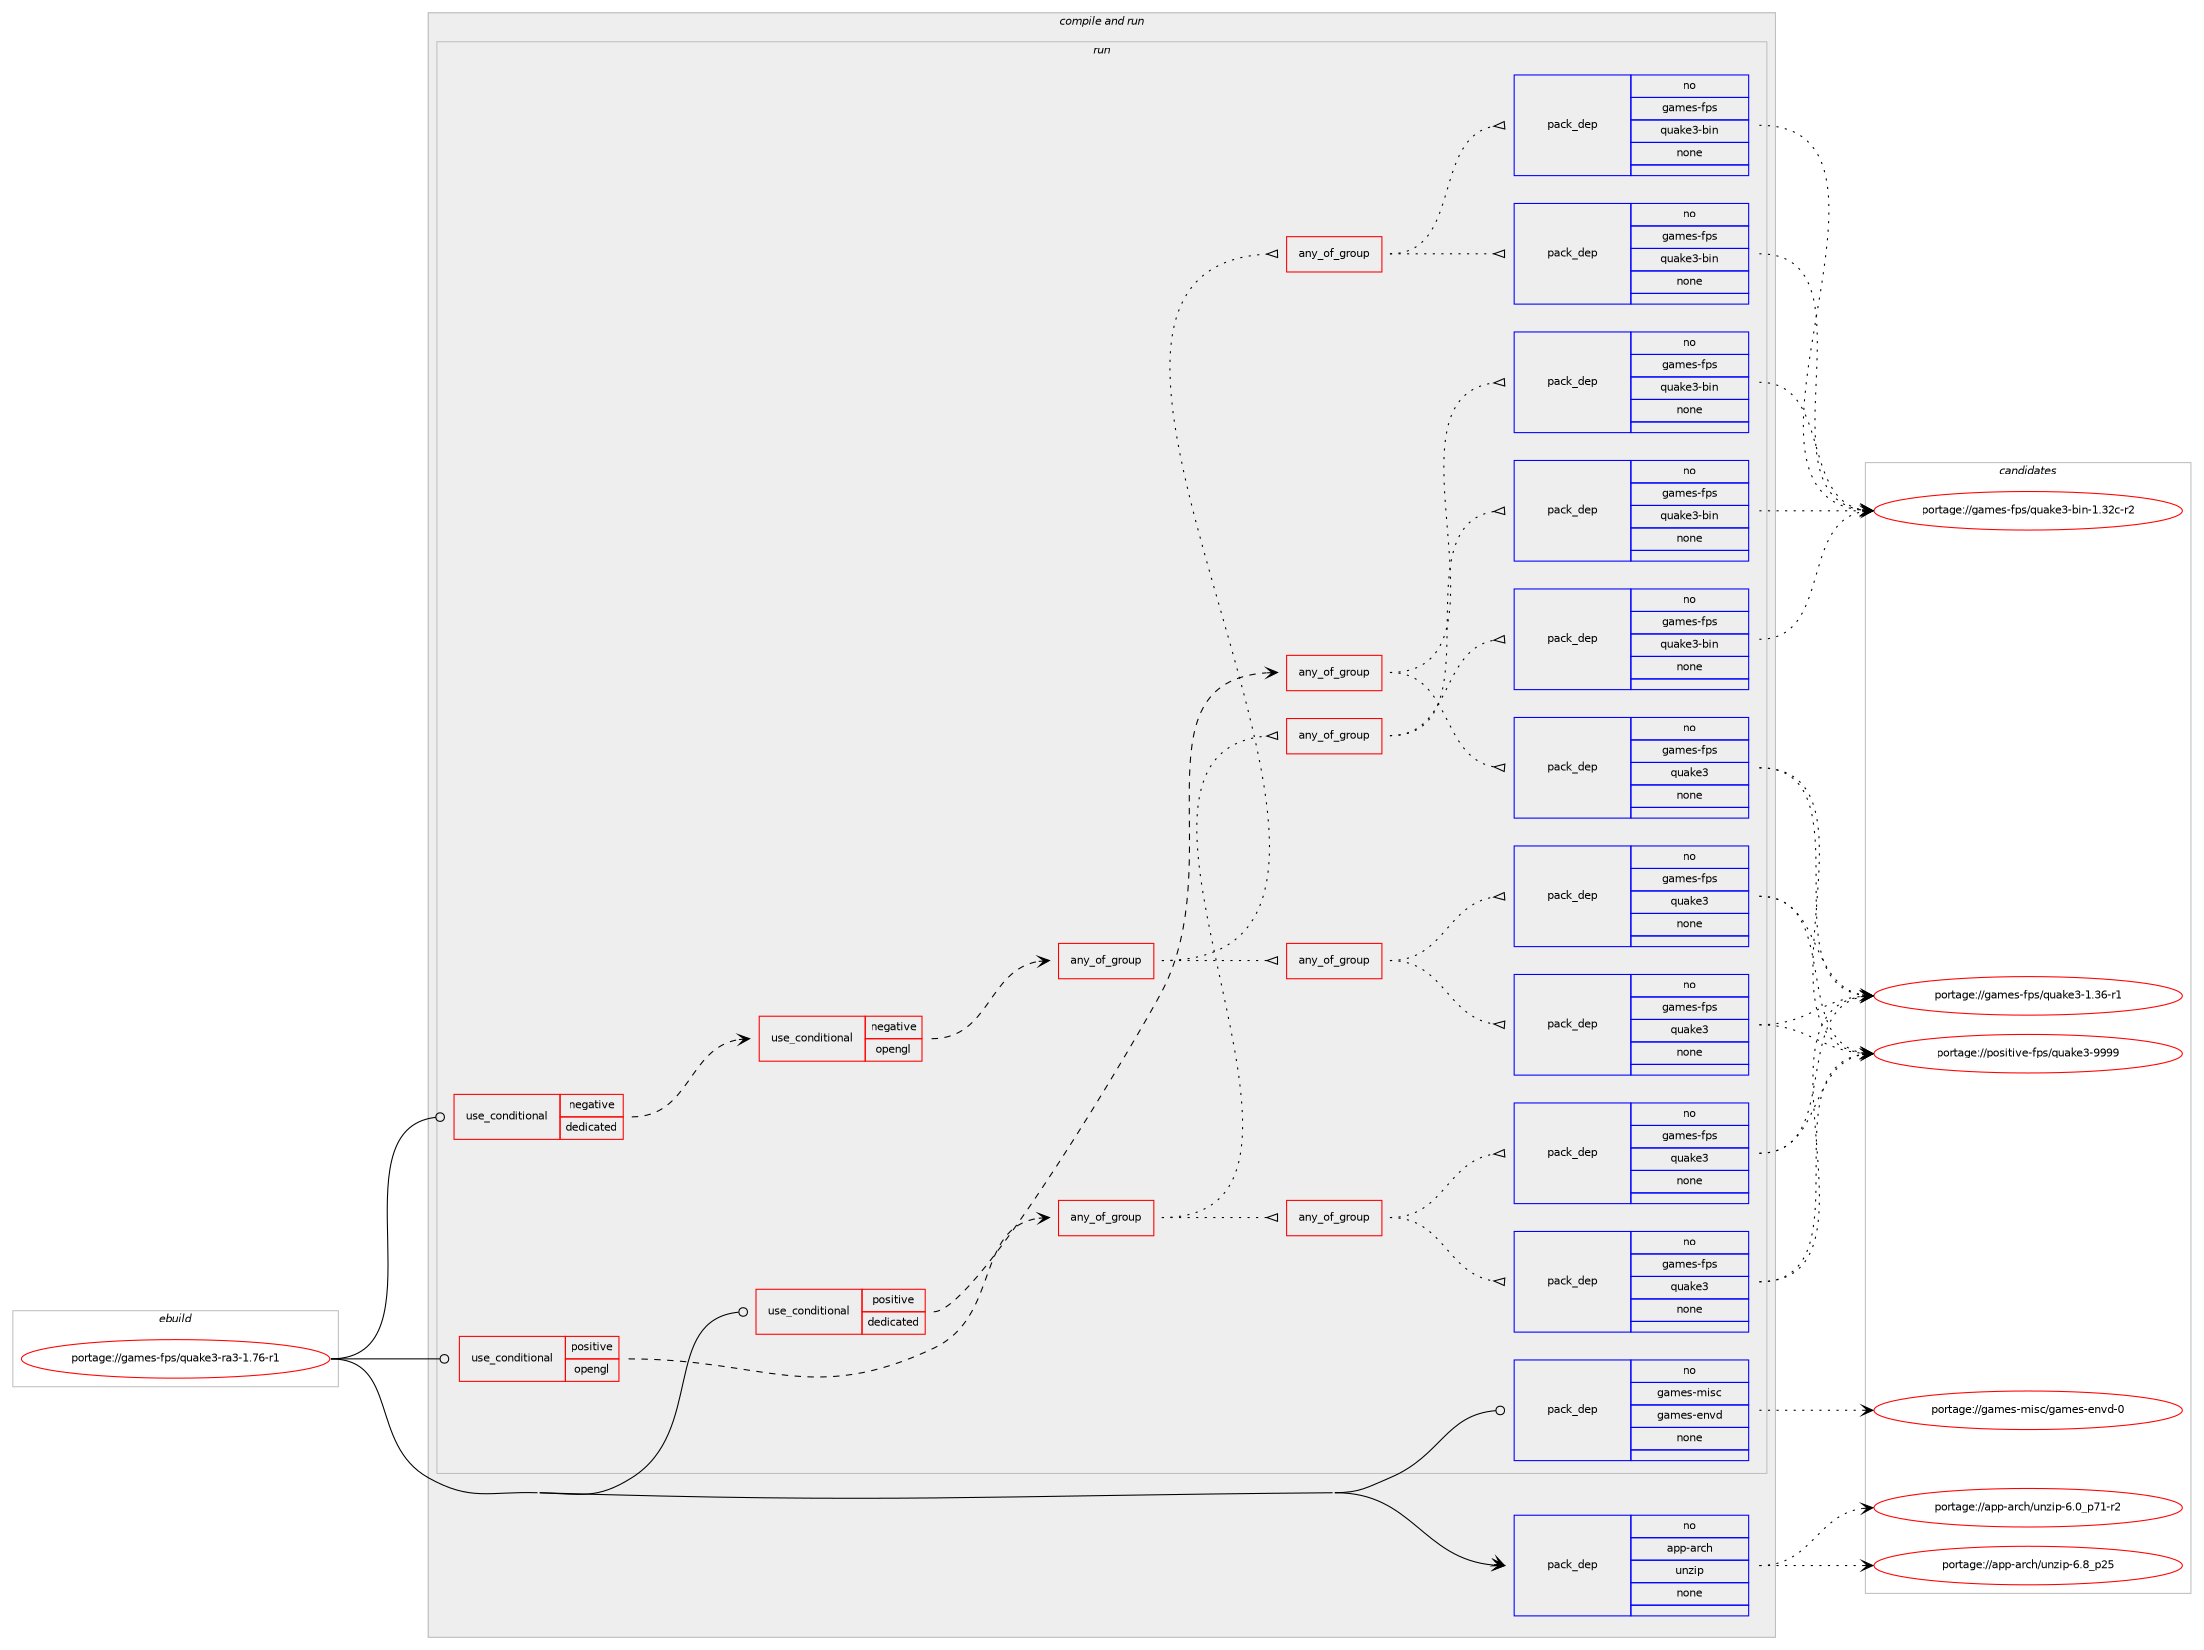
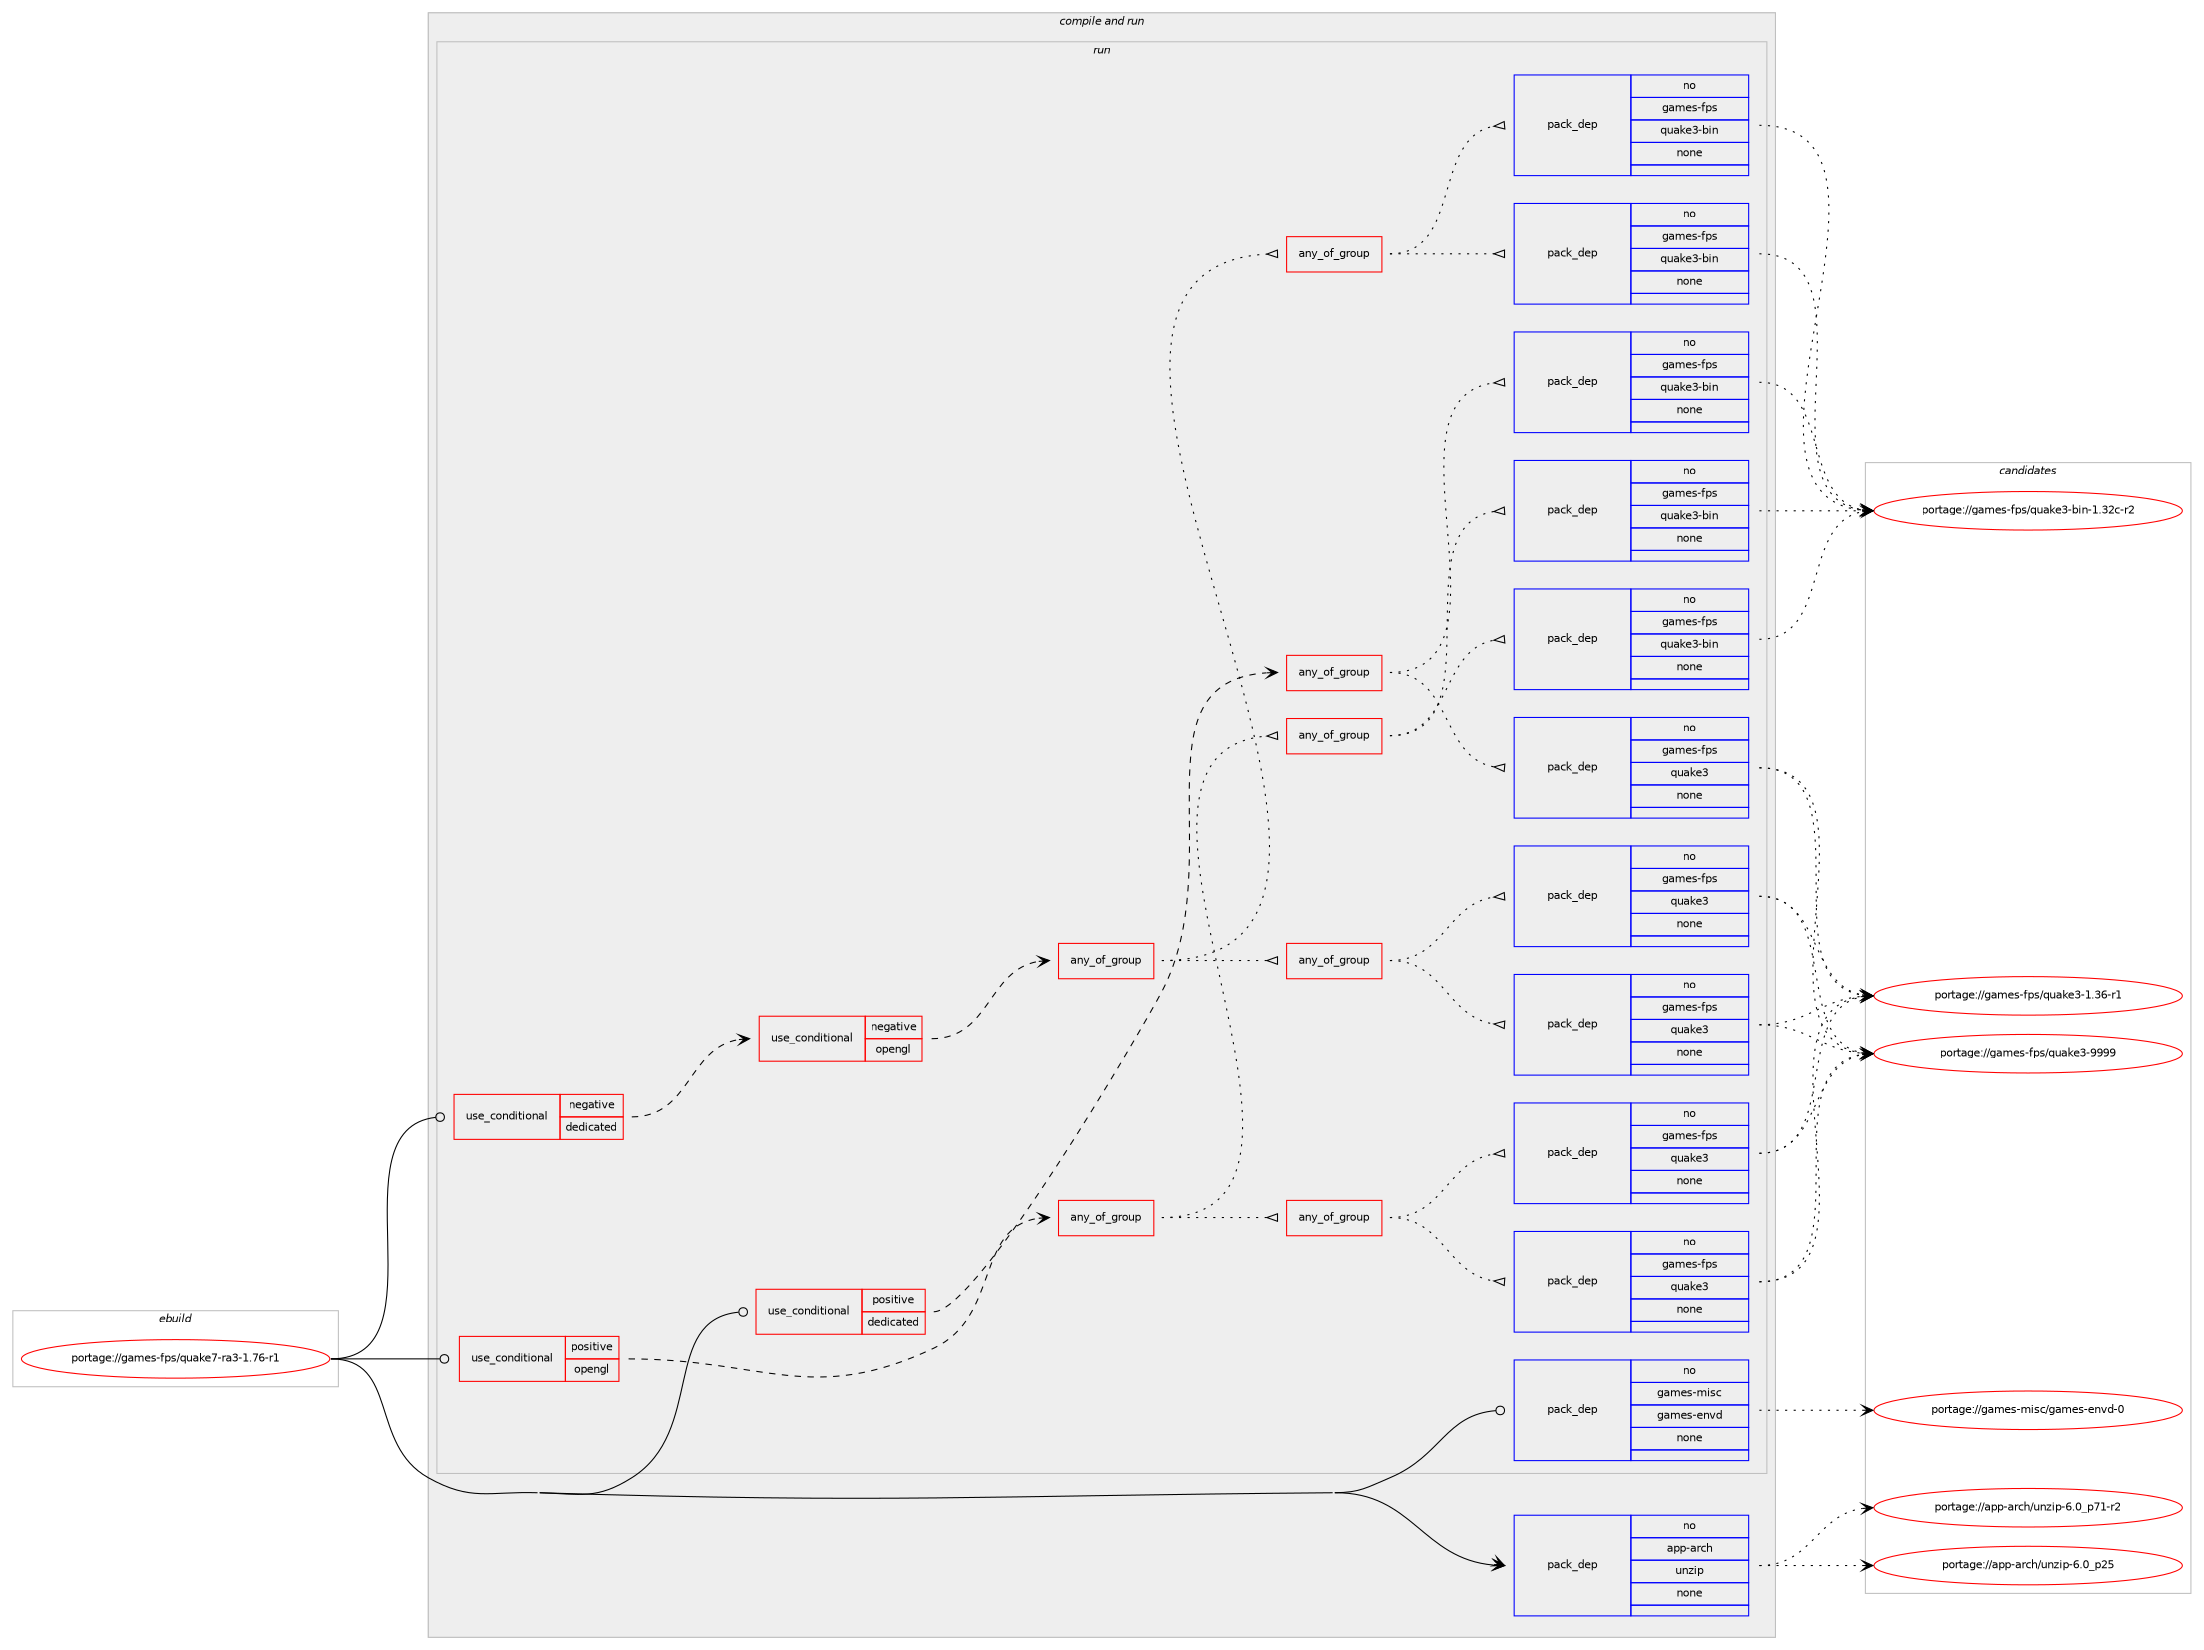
node "portage://positive-fps/quake3-9999": label "portage://positive-fps/quake3-9999" -> "portage://games-fps/quake3-9999"
node "portage://games-fps/quake3-ra3-1.76-r1": label "portage://games-fps/quake3-ra3-1.76-r1" -> "portage://games-fps/quake7-ra3-1.76-r1"
node "portage://app-arch/unzip-6.8_p25": label "portage://app-arch/unzip-6.8_p25" -> "portage://app-arch/unzip-6.0_p25"
